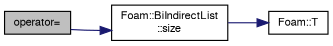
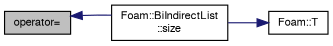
edge "operator=" -> "Foam::BiIndirectList ::size": reversed
